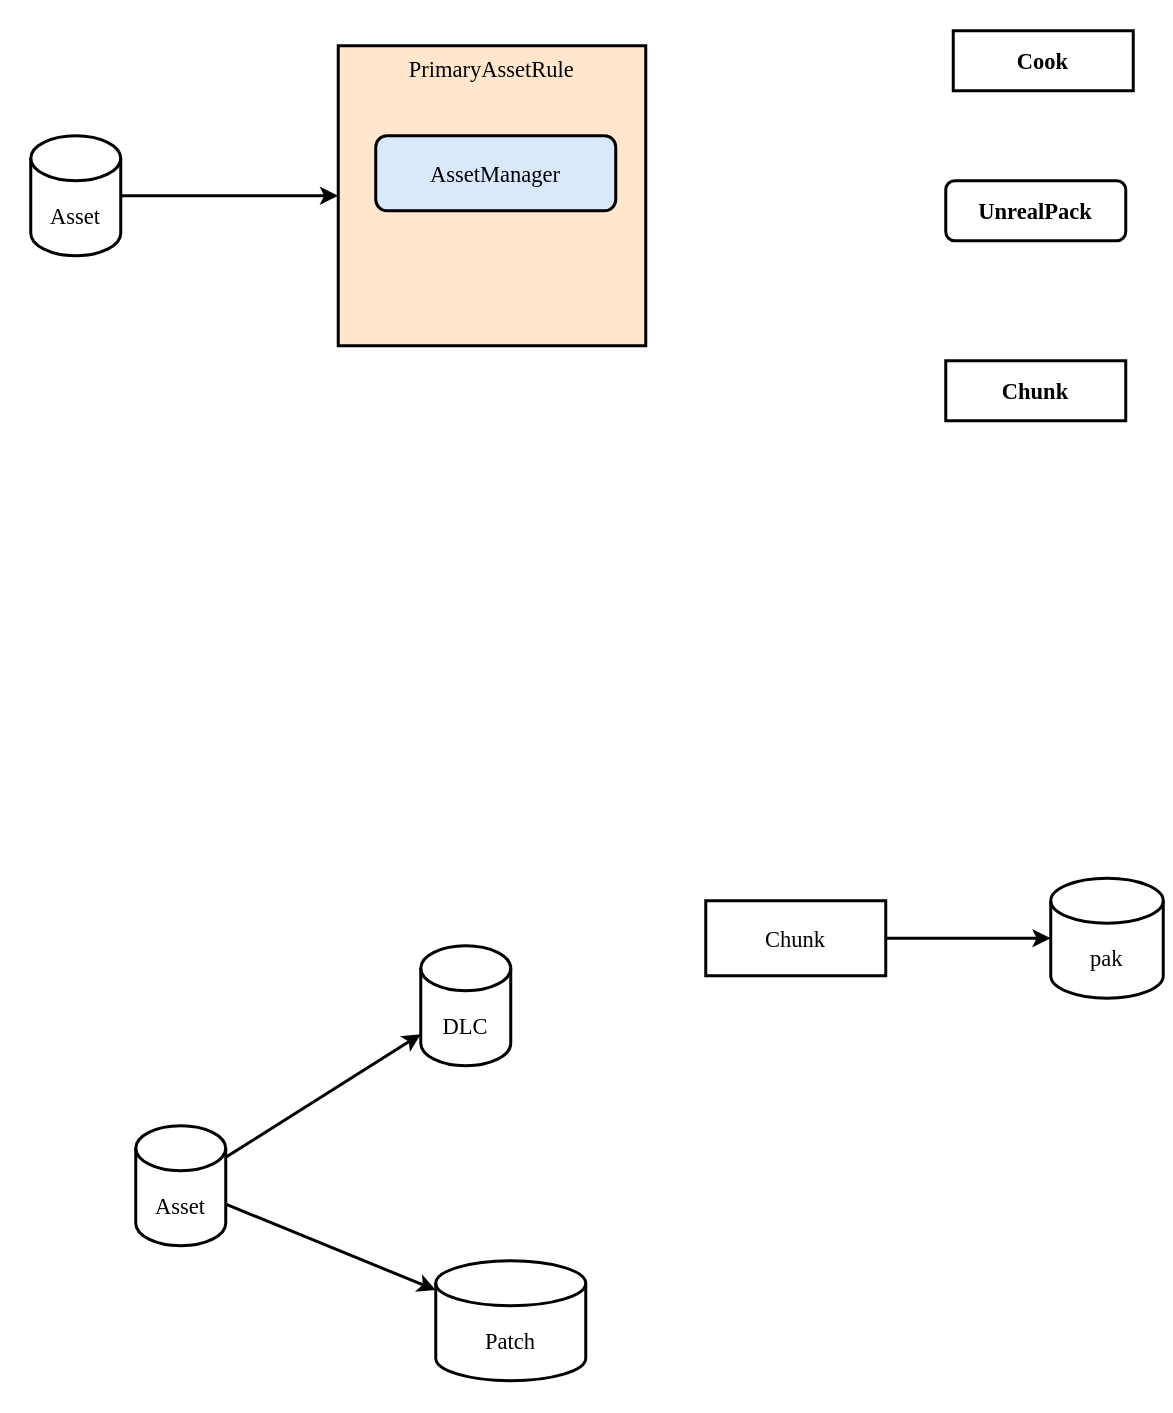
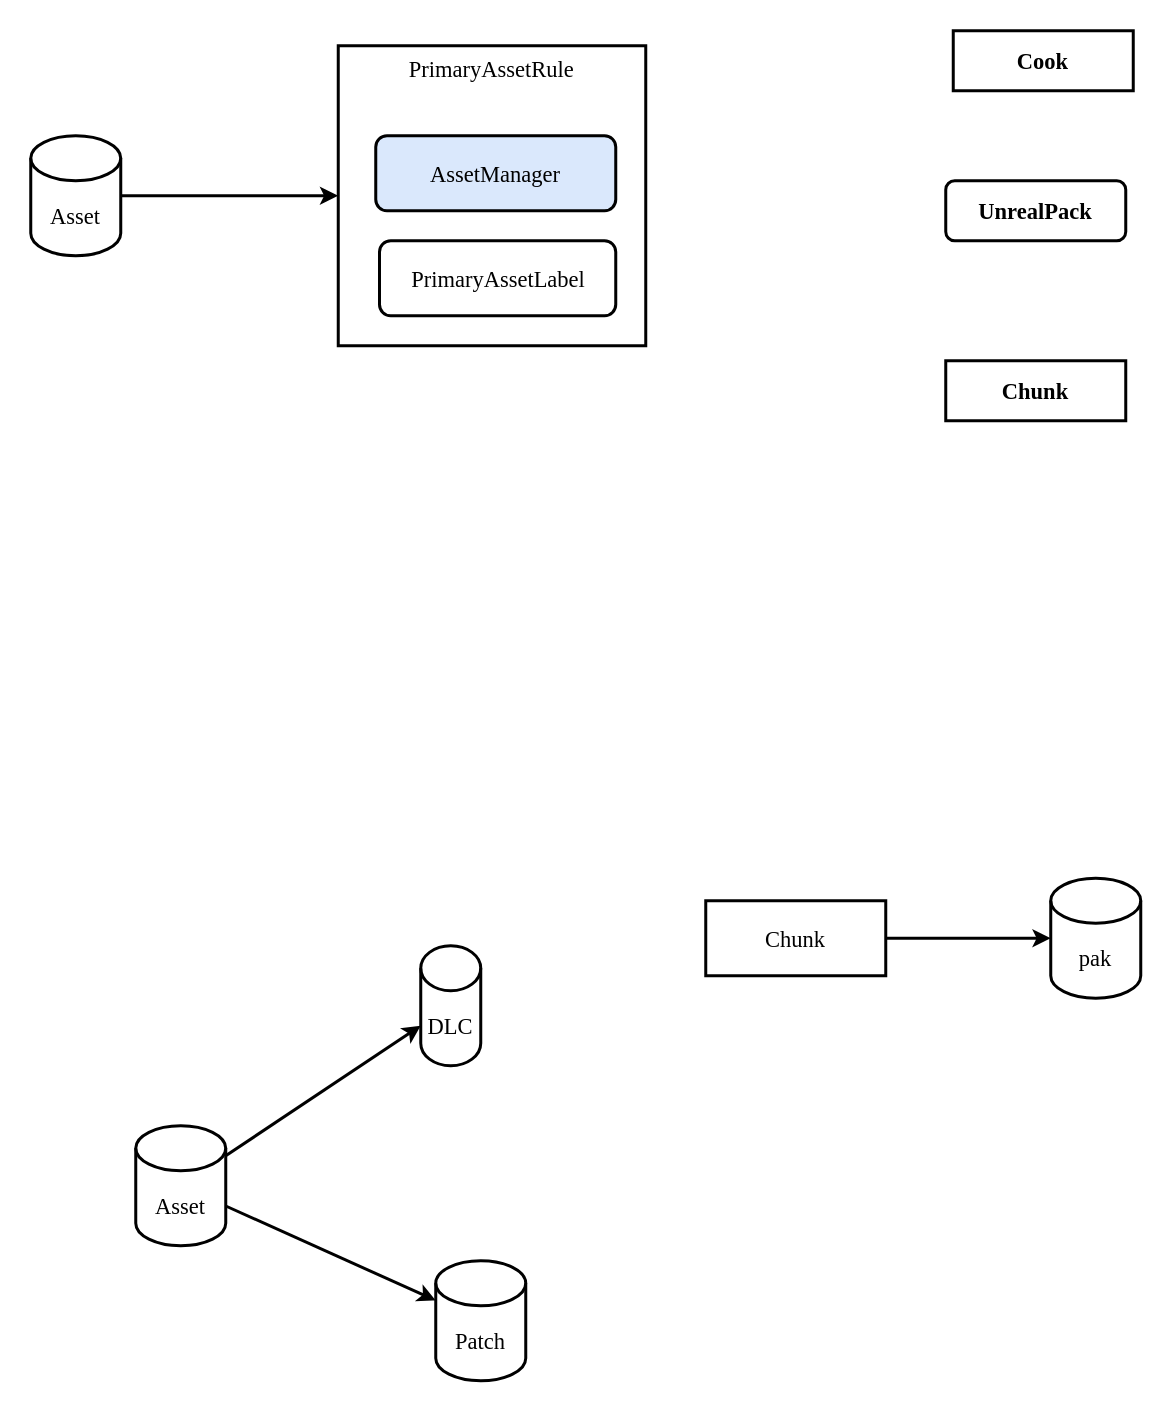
node "PrimaryAssetRule": fillcolor #ffe6cc -> #ffffff
node "PrimaryAssetLabel": added
node "pak": size 113x120 -> 90x120
node "DLC": size 90x120 -> 60x120
node "Patch": size 150x120 -> 90x120
